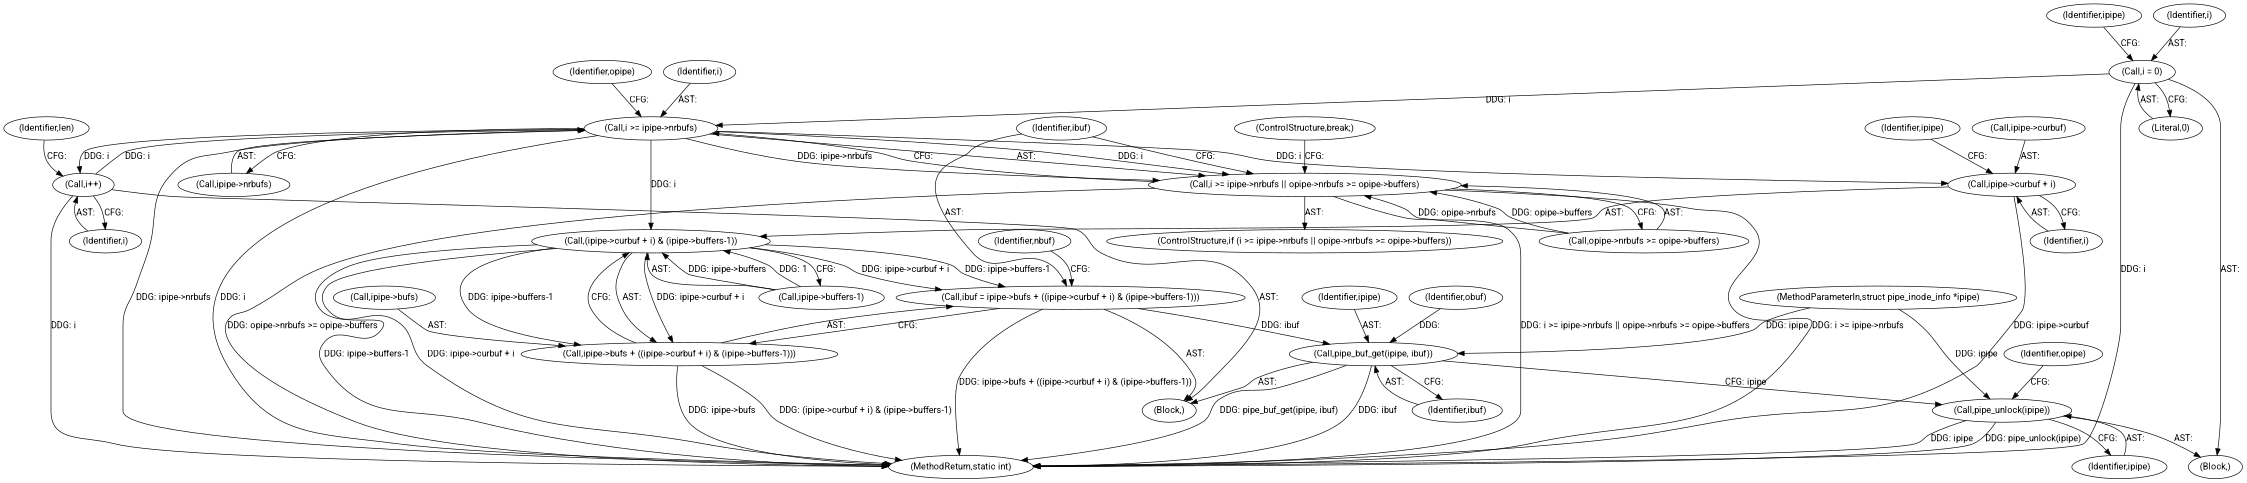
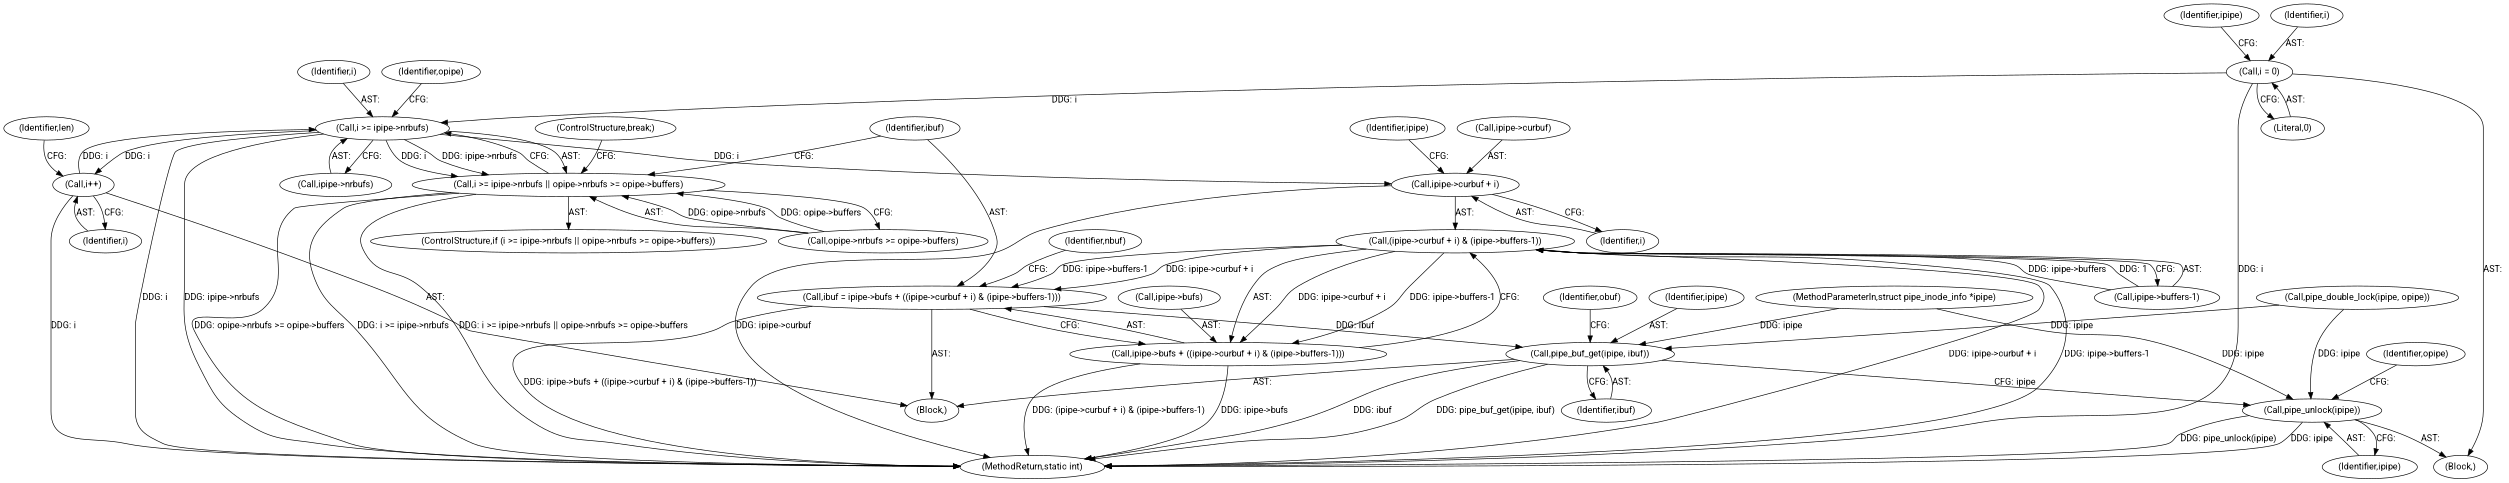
edge "(Call,i >= ipipe->nrbufs)" -> "(Call,(ipipe->curbuf + i) & (ipipe->buffers-1))": removed, label "DDG: i"
node "(Call,pipe_double_lock(ipipe, opipe))": added
edge "(Identifier,obuf)" -> "(Call,pipe_buf_get(ipipe, ibuf))": label "DDG: " -> "CFG: "
